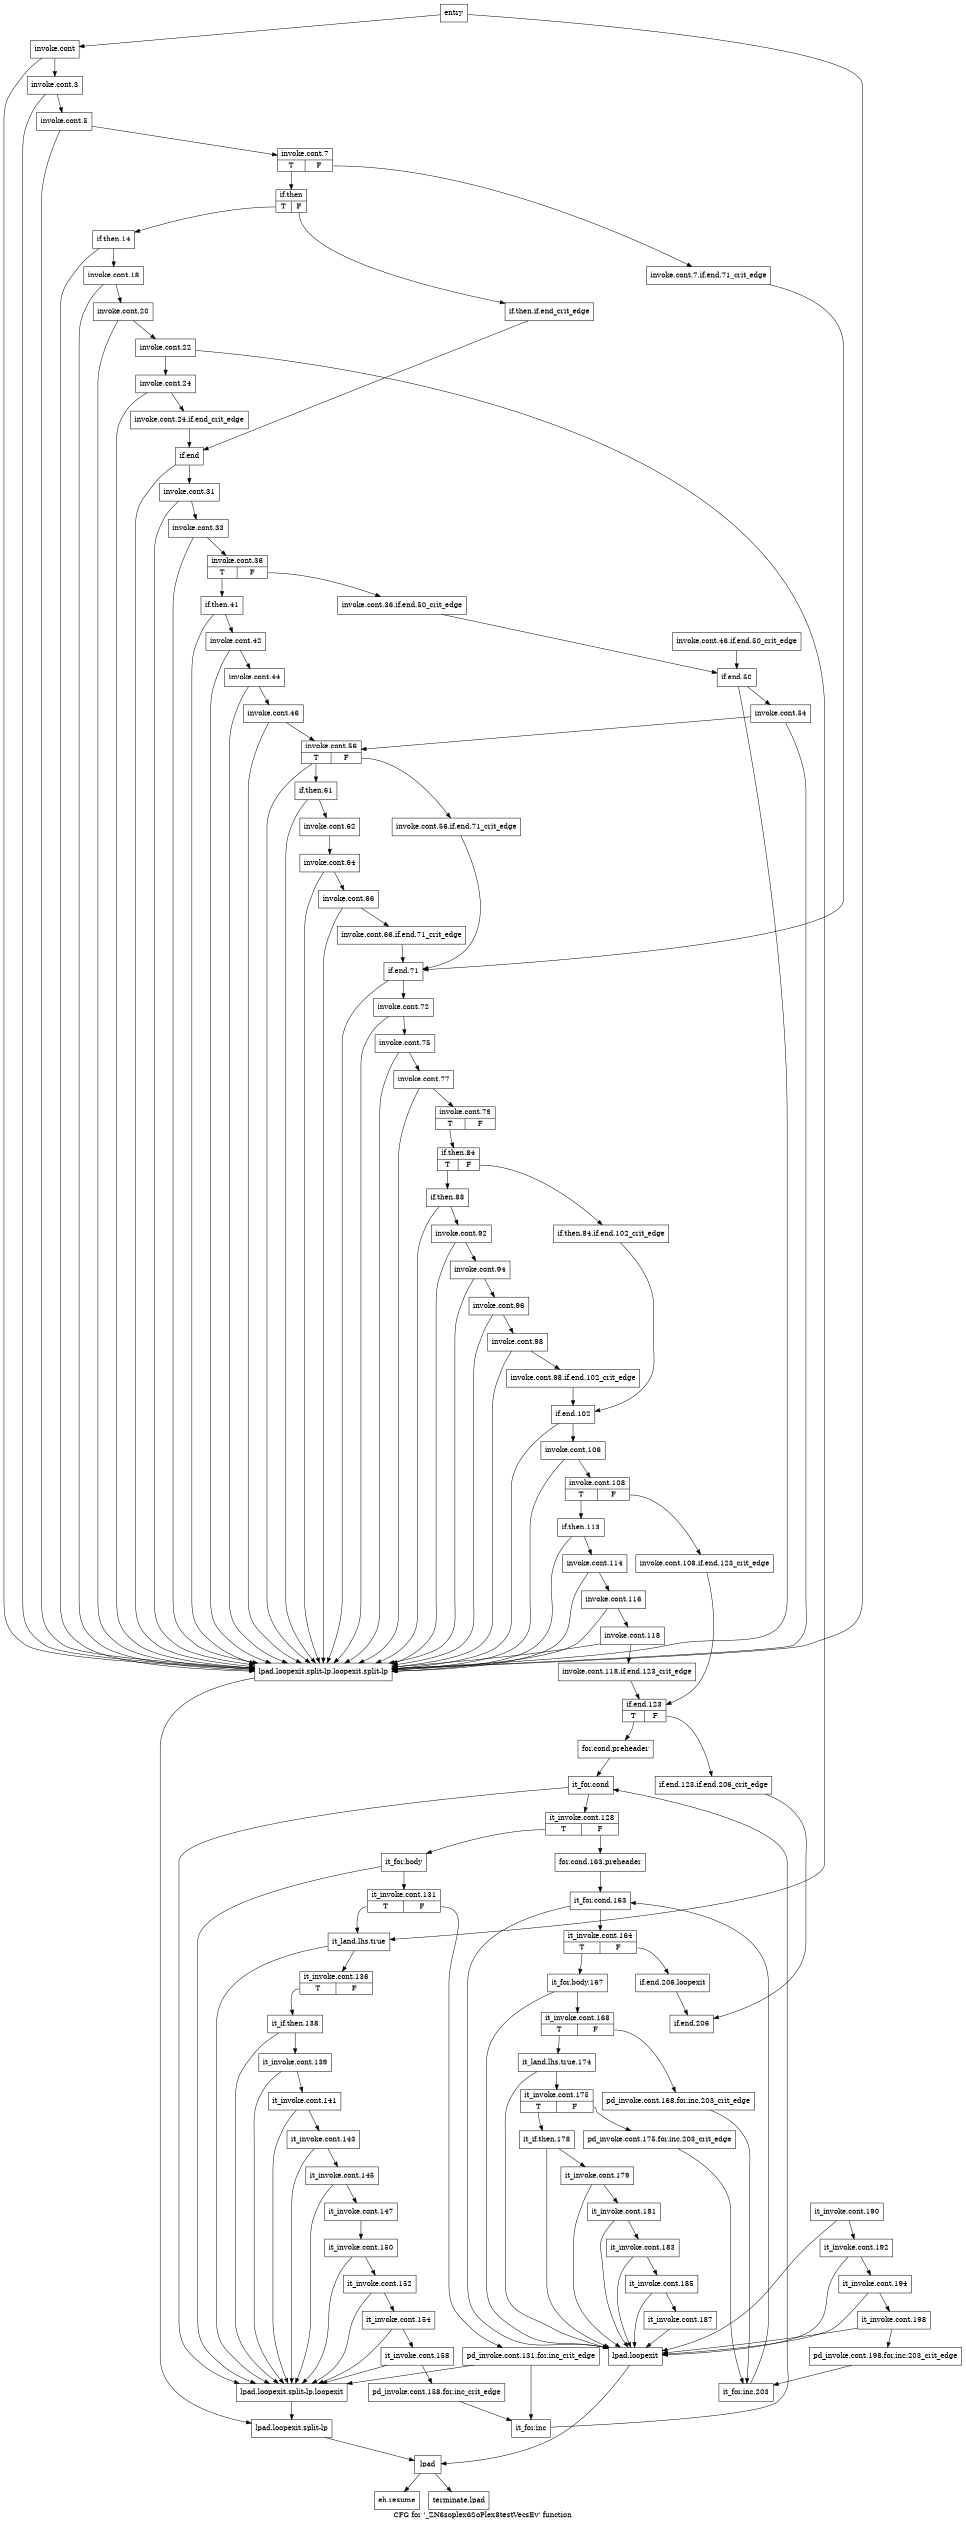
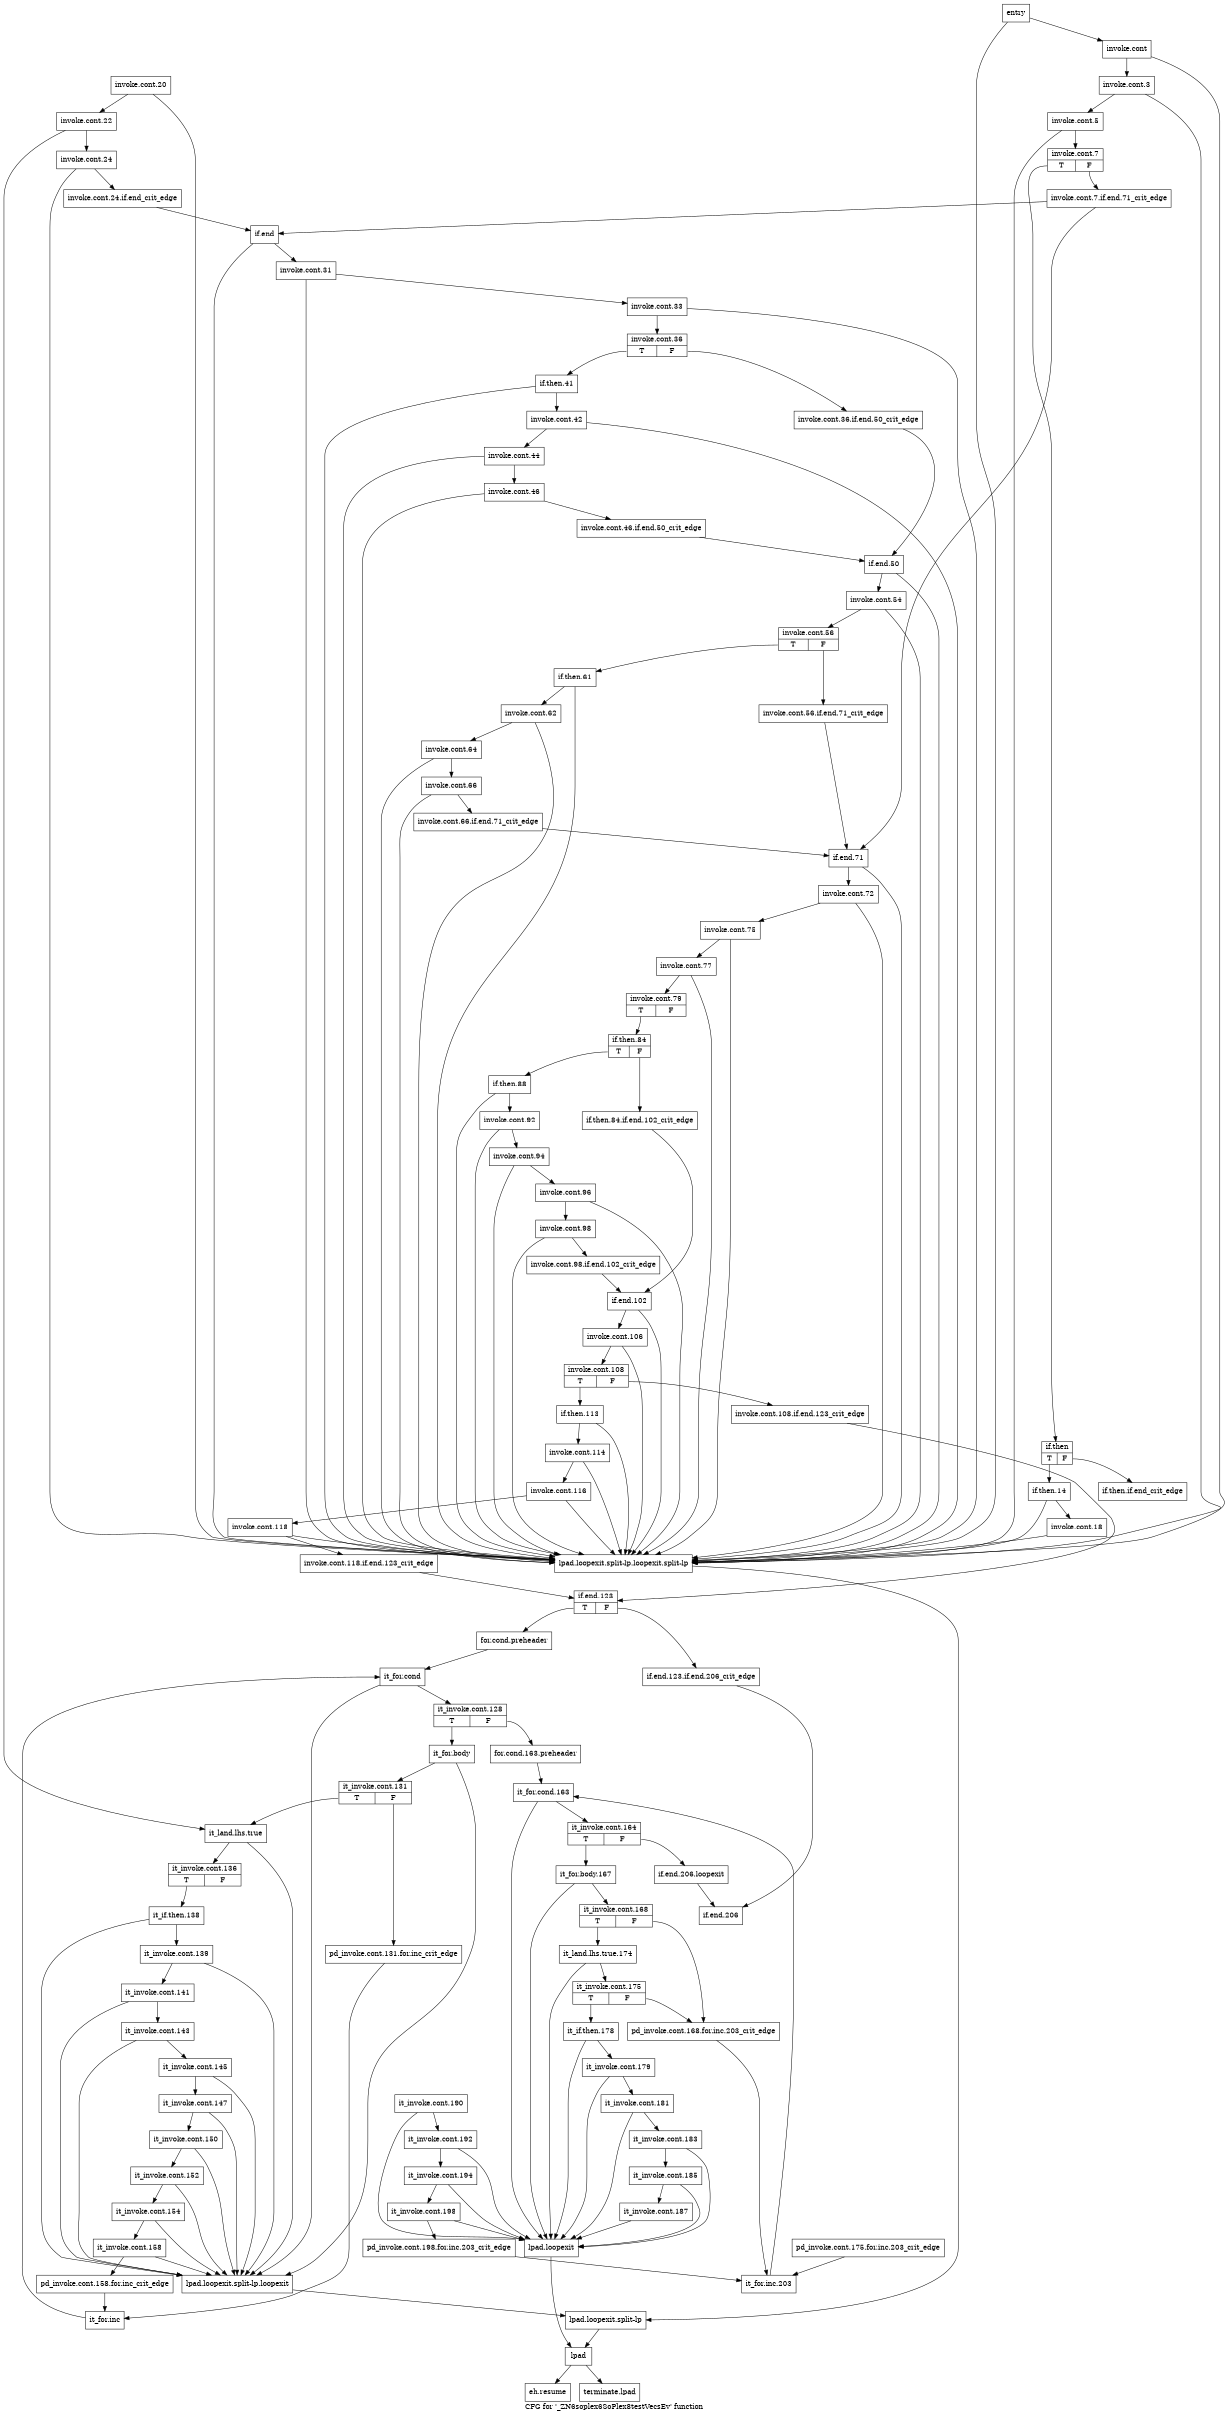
edge "invoke.cont.18" -> "invoke.cont.20": removed
edge "if.then.if.end_crit_edge" -> "if.end": now "invoke.cont.7.if.end.71_crit_edge" -> "if.end"
edge "invoke.cont.46" -> "invoke.cont.56": now "invoke.cont.46" -> "invoke.cont.46.if.end.50_crit_edge"
edge "invoke.cont.56" -> "lpad.loopexit.split-lp.loopexit.split-lp": now "invoke.cont.62" -> "lpad.loopexit.split-lp.loopexit.split-lp"
edge "it_invoke.cont.175" -> "pd_invoke.cont.175.for.inc.203_crit_edge": now "it_invoke.cont.175" -> "pd_invoke.cont.168.for.inc.203_crit_edge"
edge "pd_invoke.cont.131.for.inc_crit_edge" -> "lpad.loopexit.split-lp.loopexit": now "it_invoke.cont.147" -> "lpad.loopexit.split-lp.loopexit"
